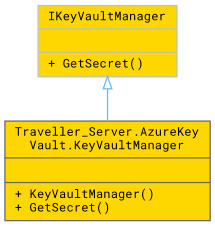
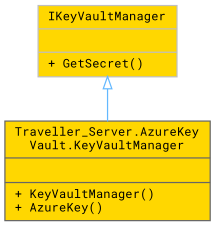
node "Traveller_Server.AzureKey": text "+ GetSecret()" -> "+ AzureKey()"
